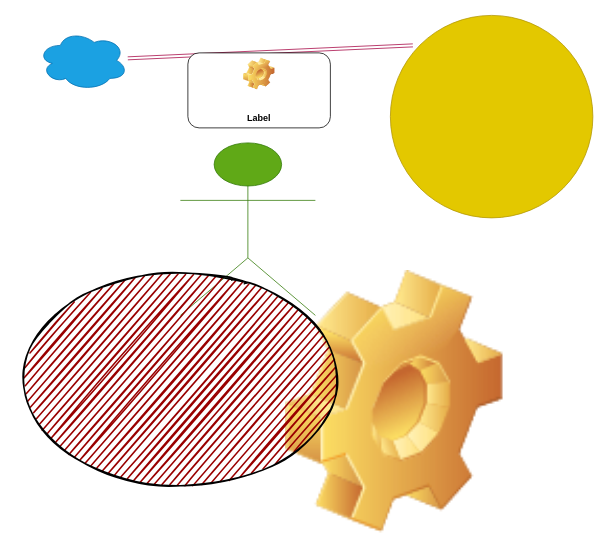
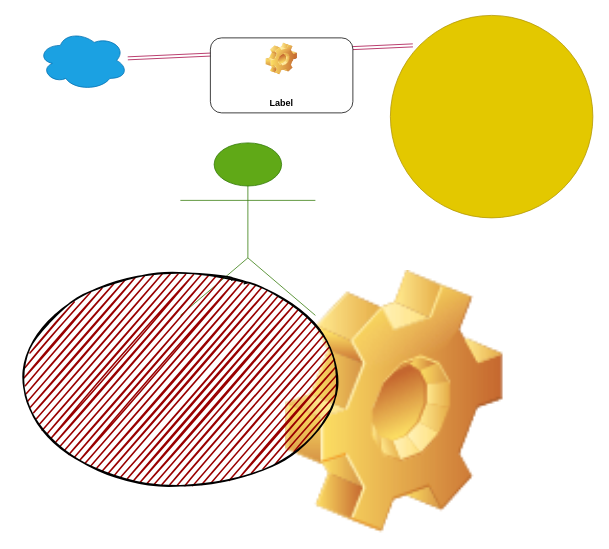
node "Label": moved (259, 90) -> (282, 75)
